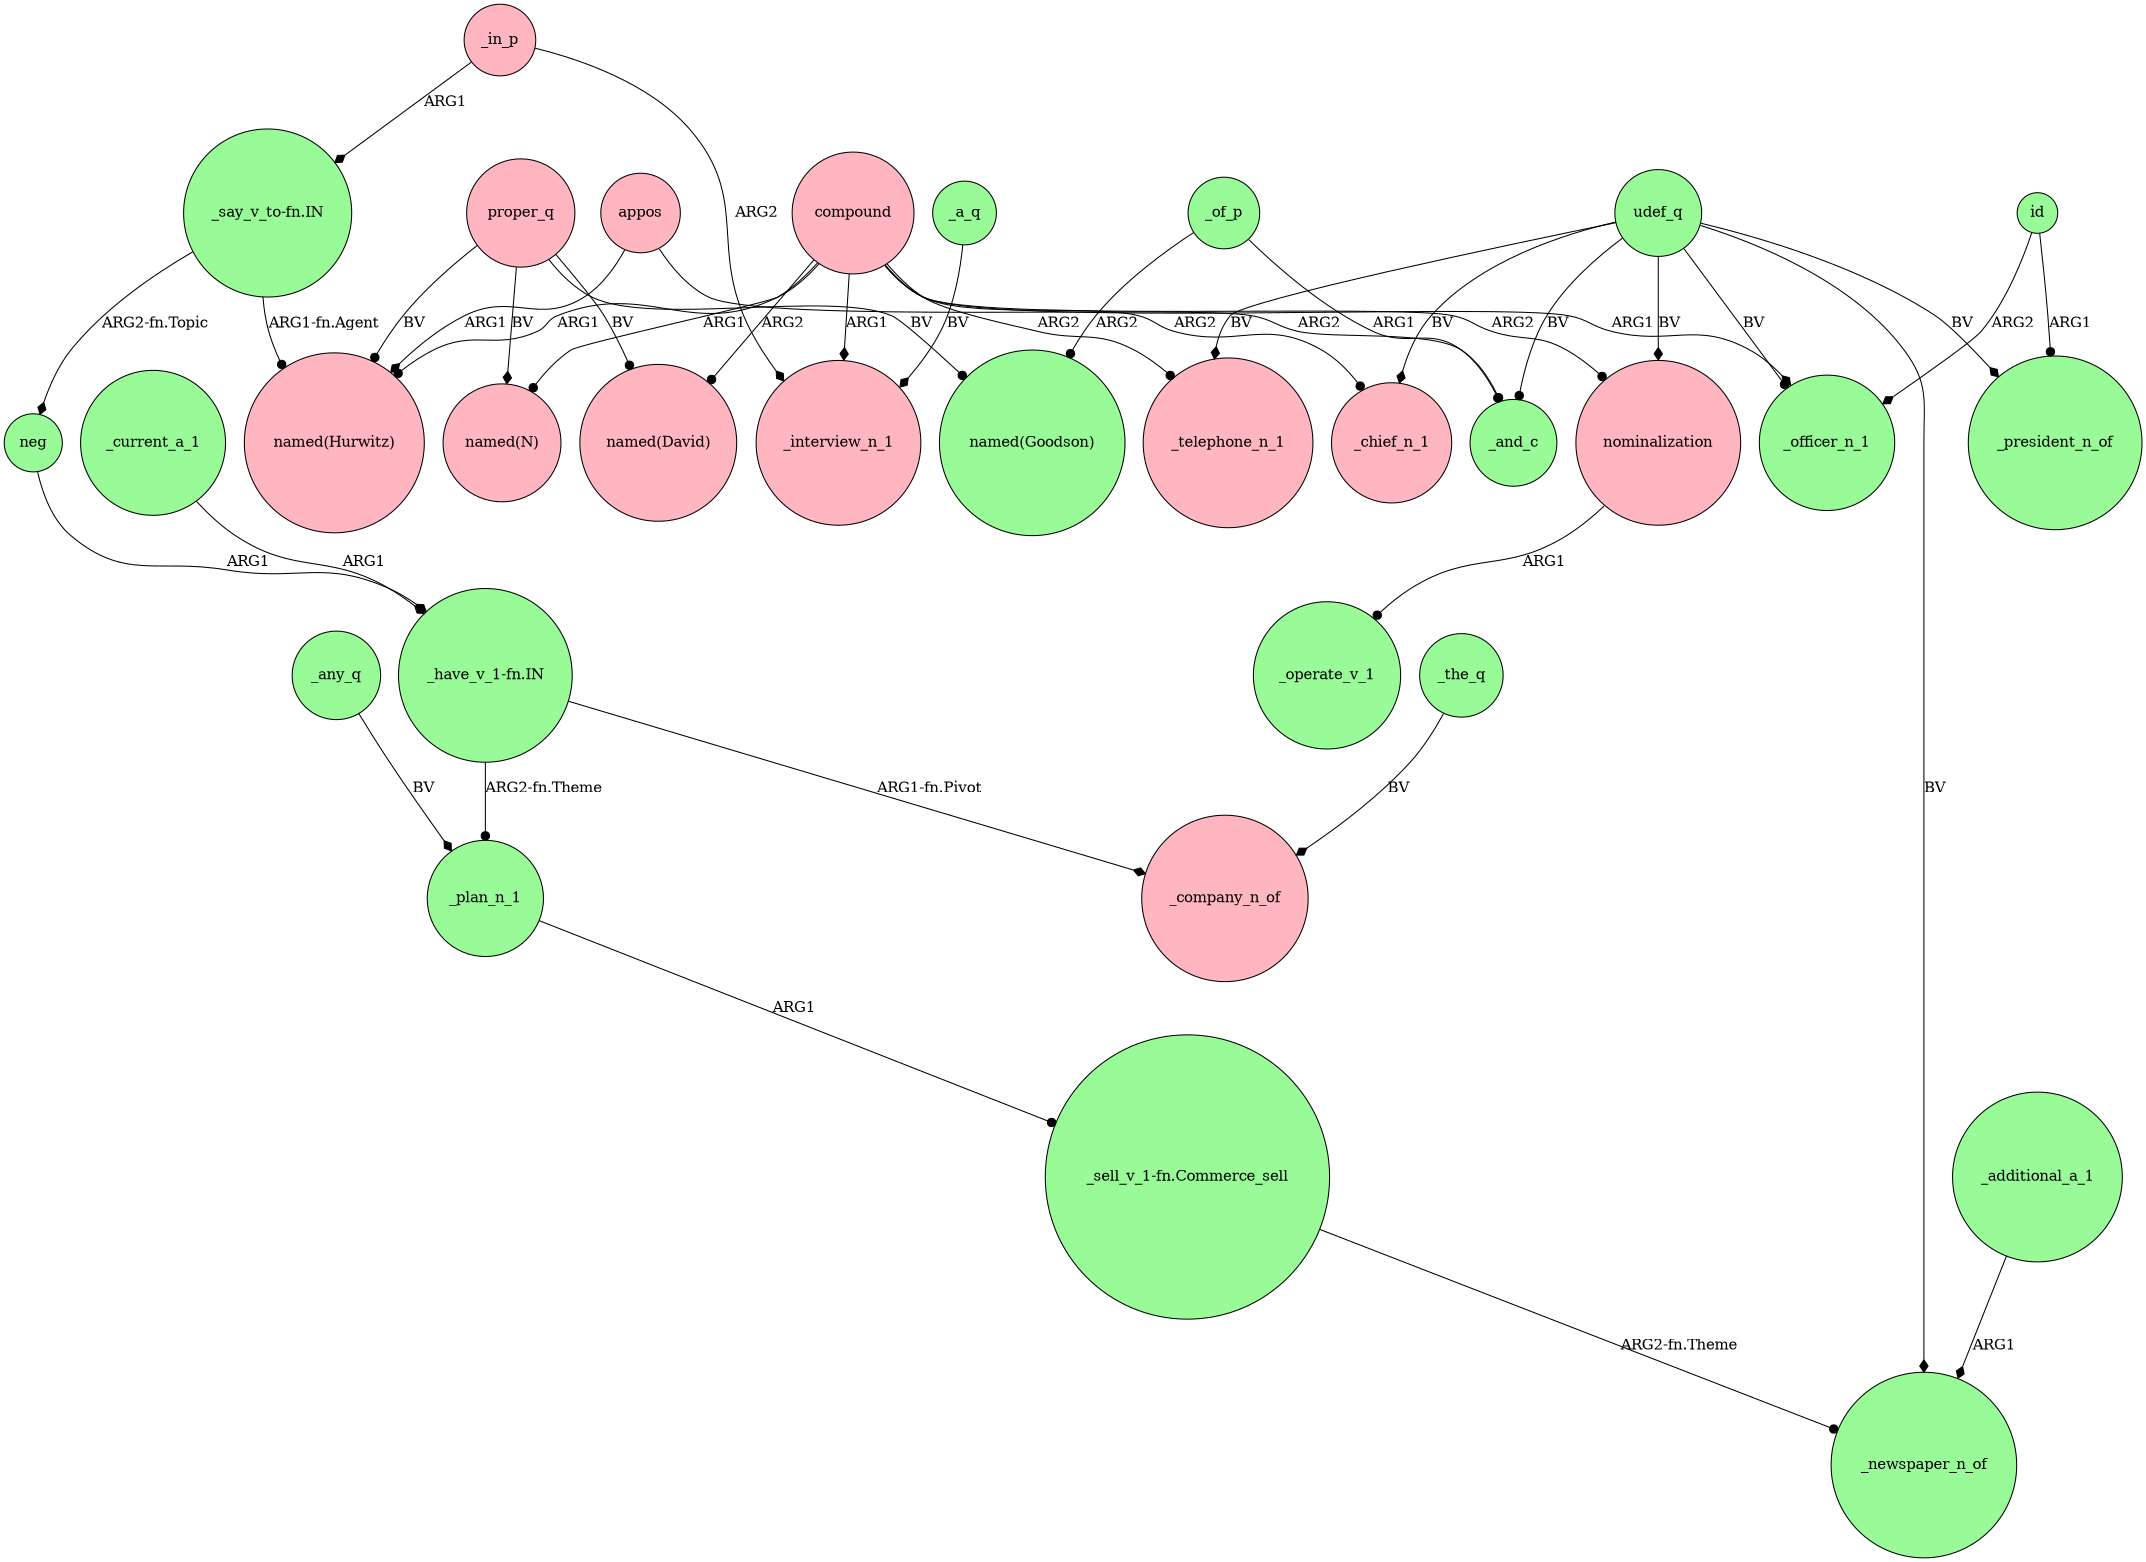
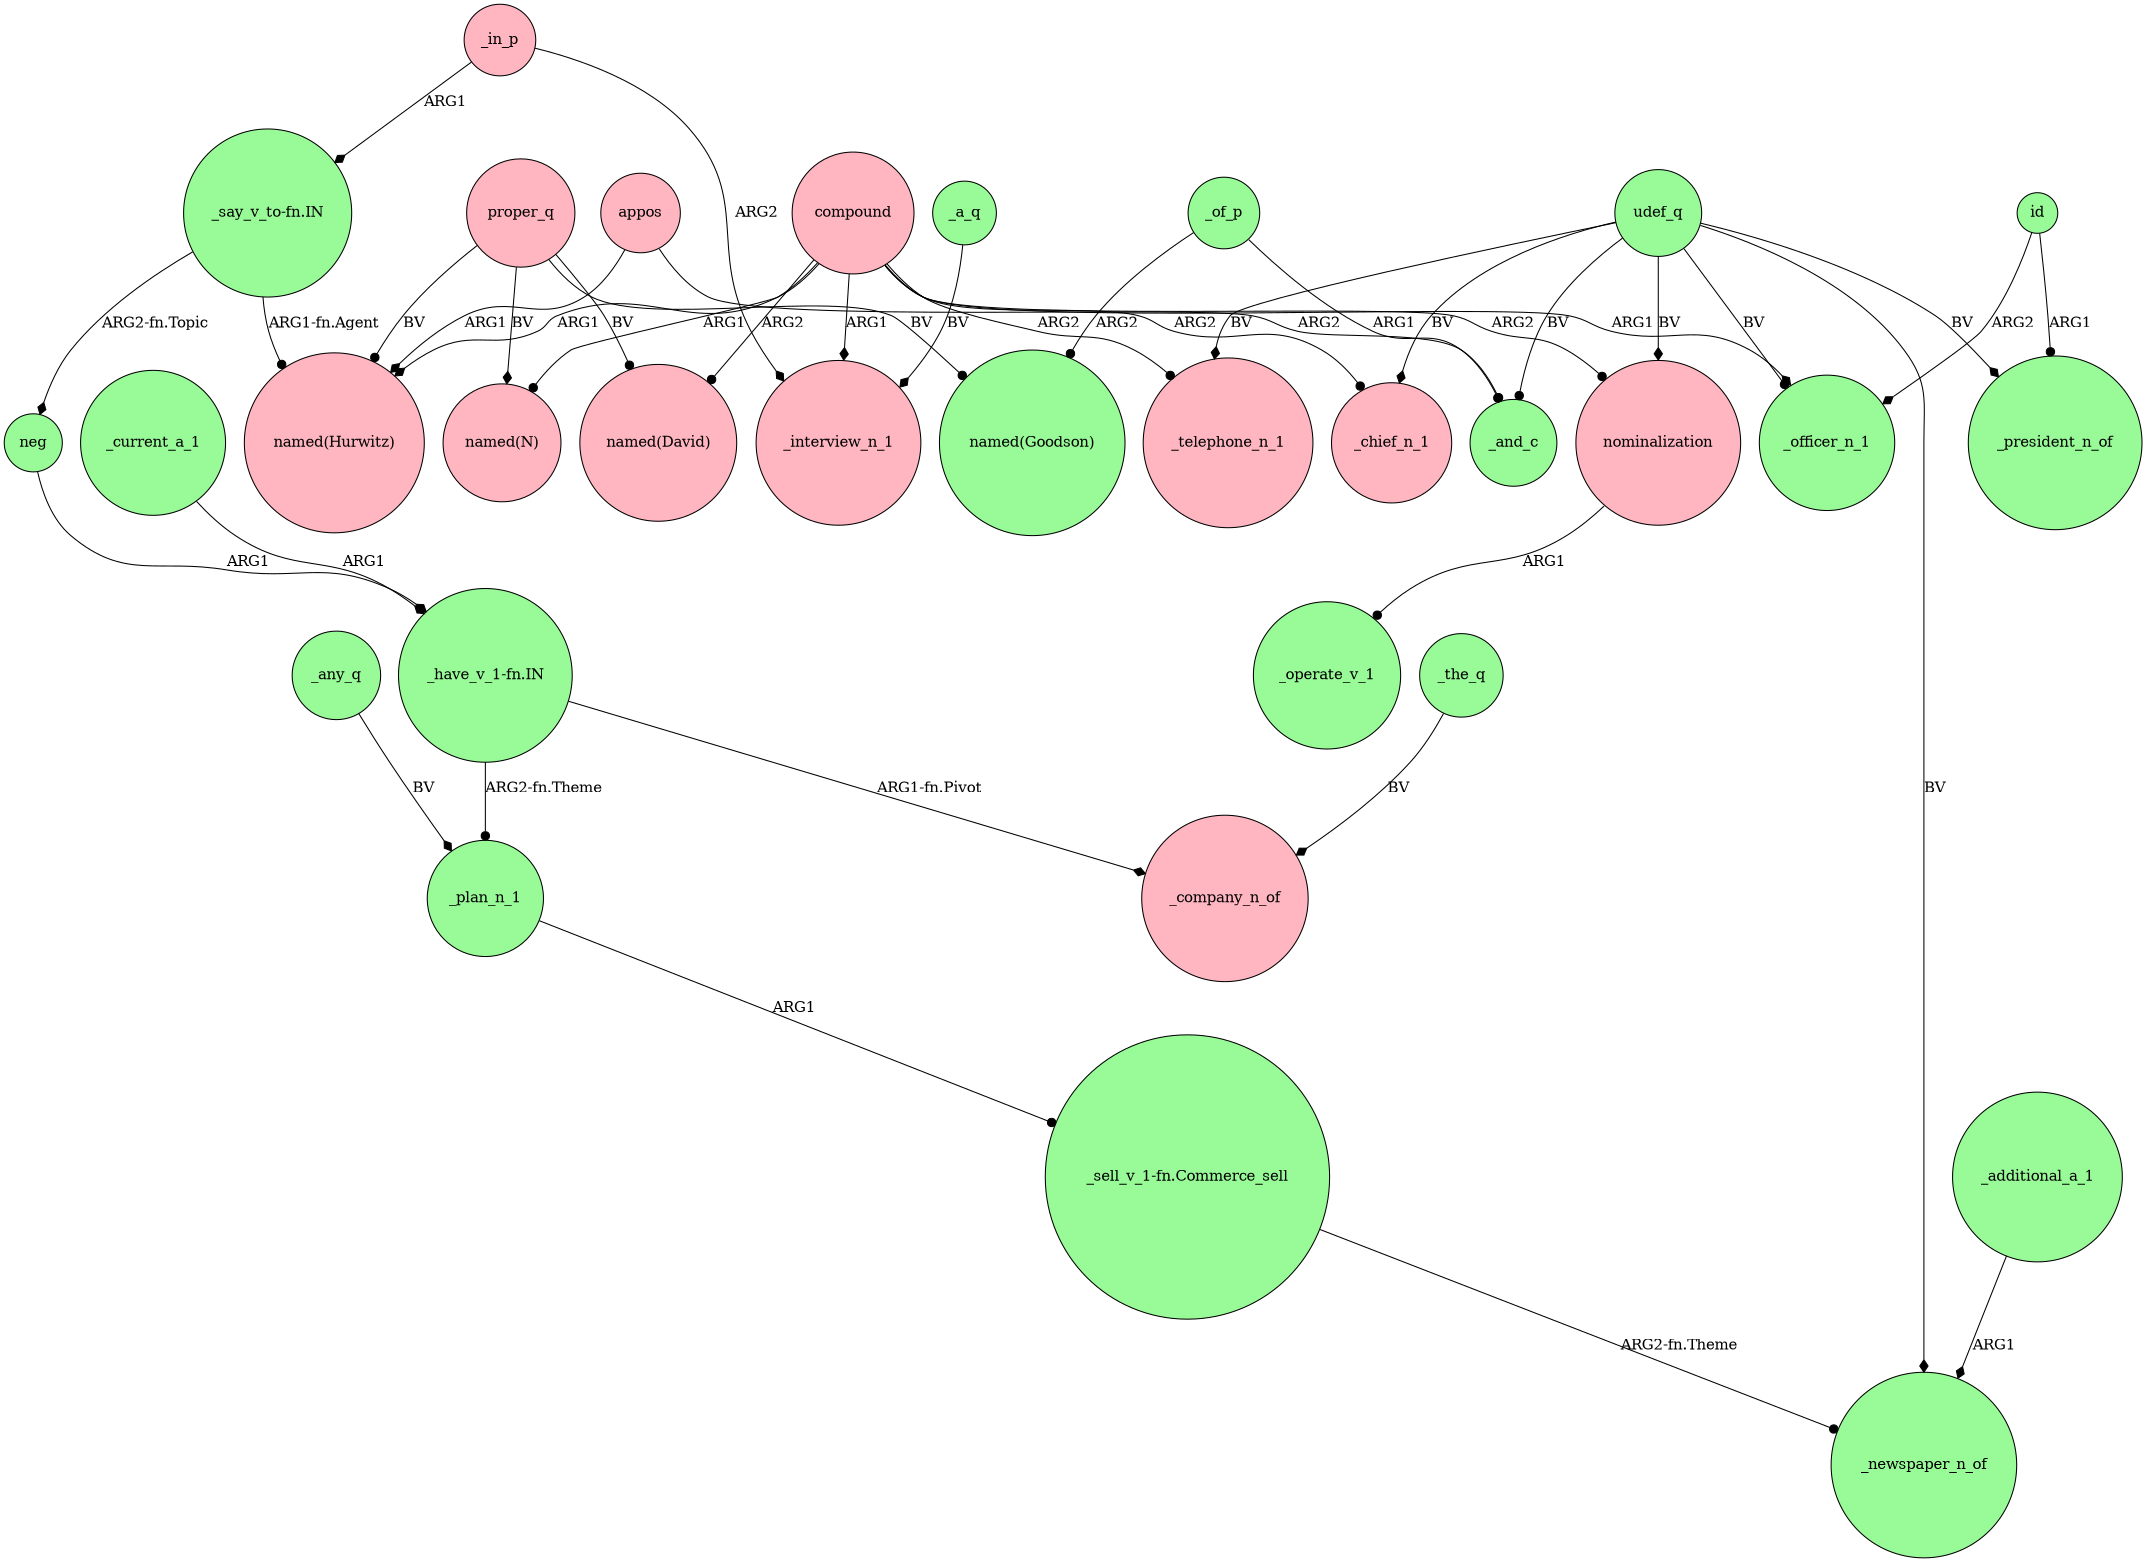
edge "compound" -> "named(Hurwitz)": arrowhead dot -> diamond
